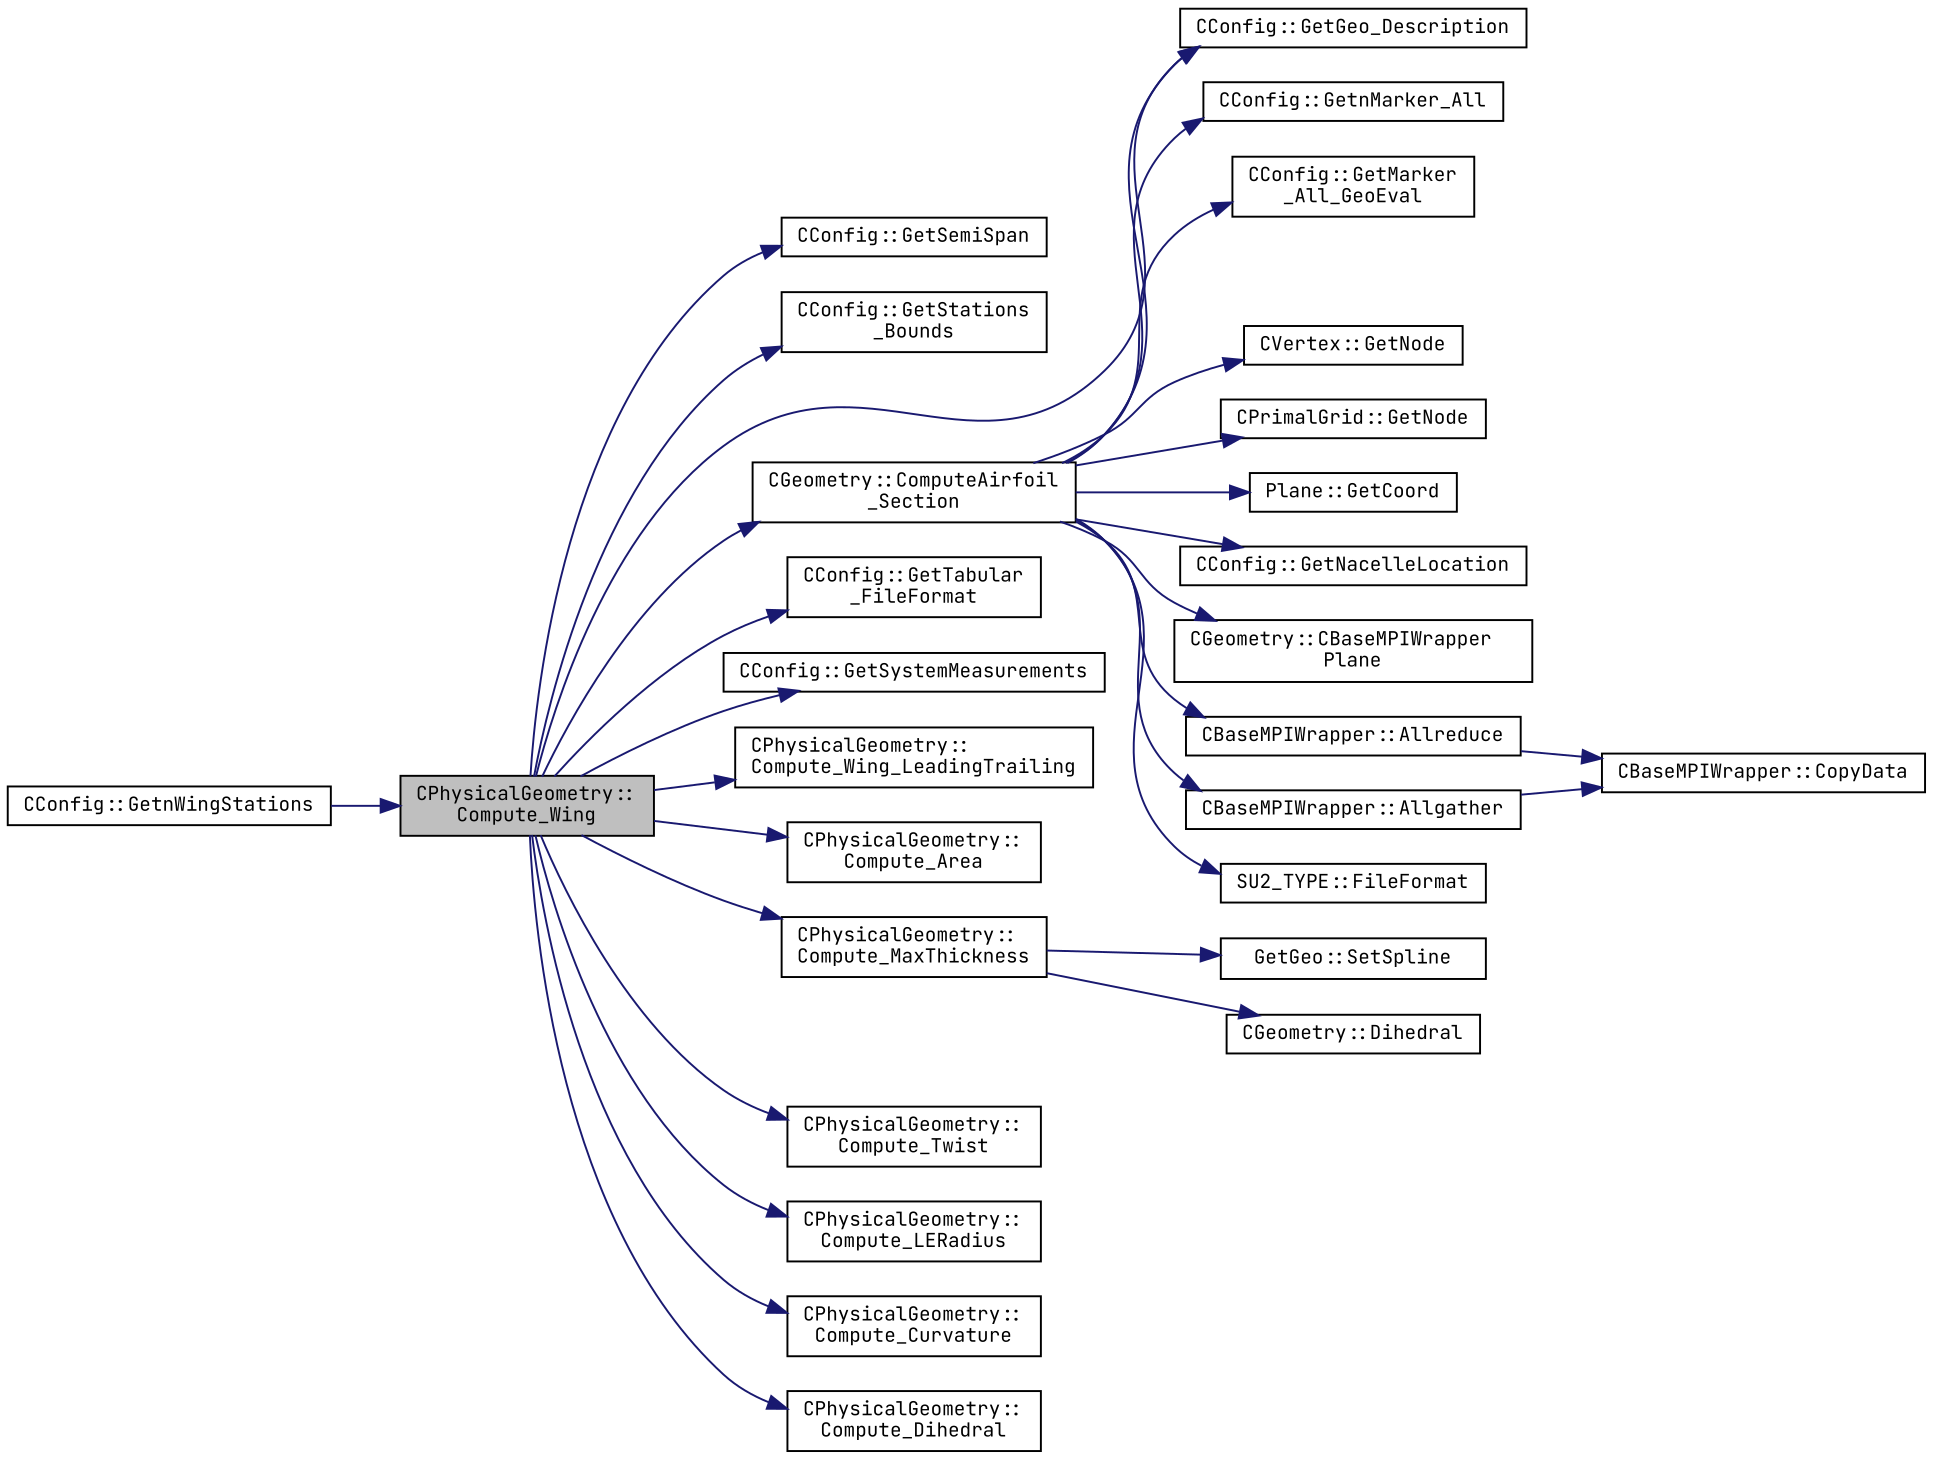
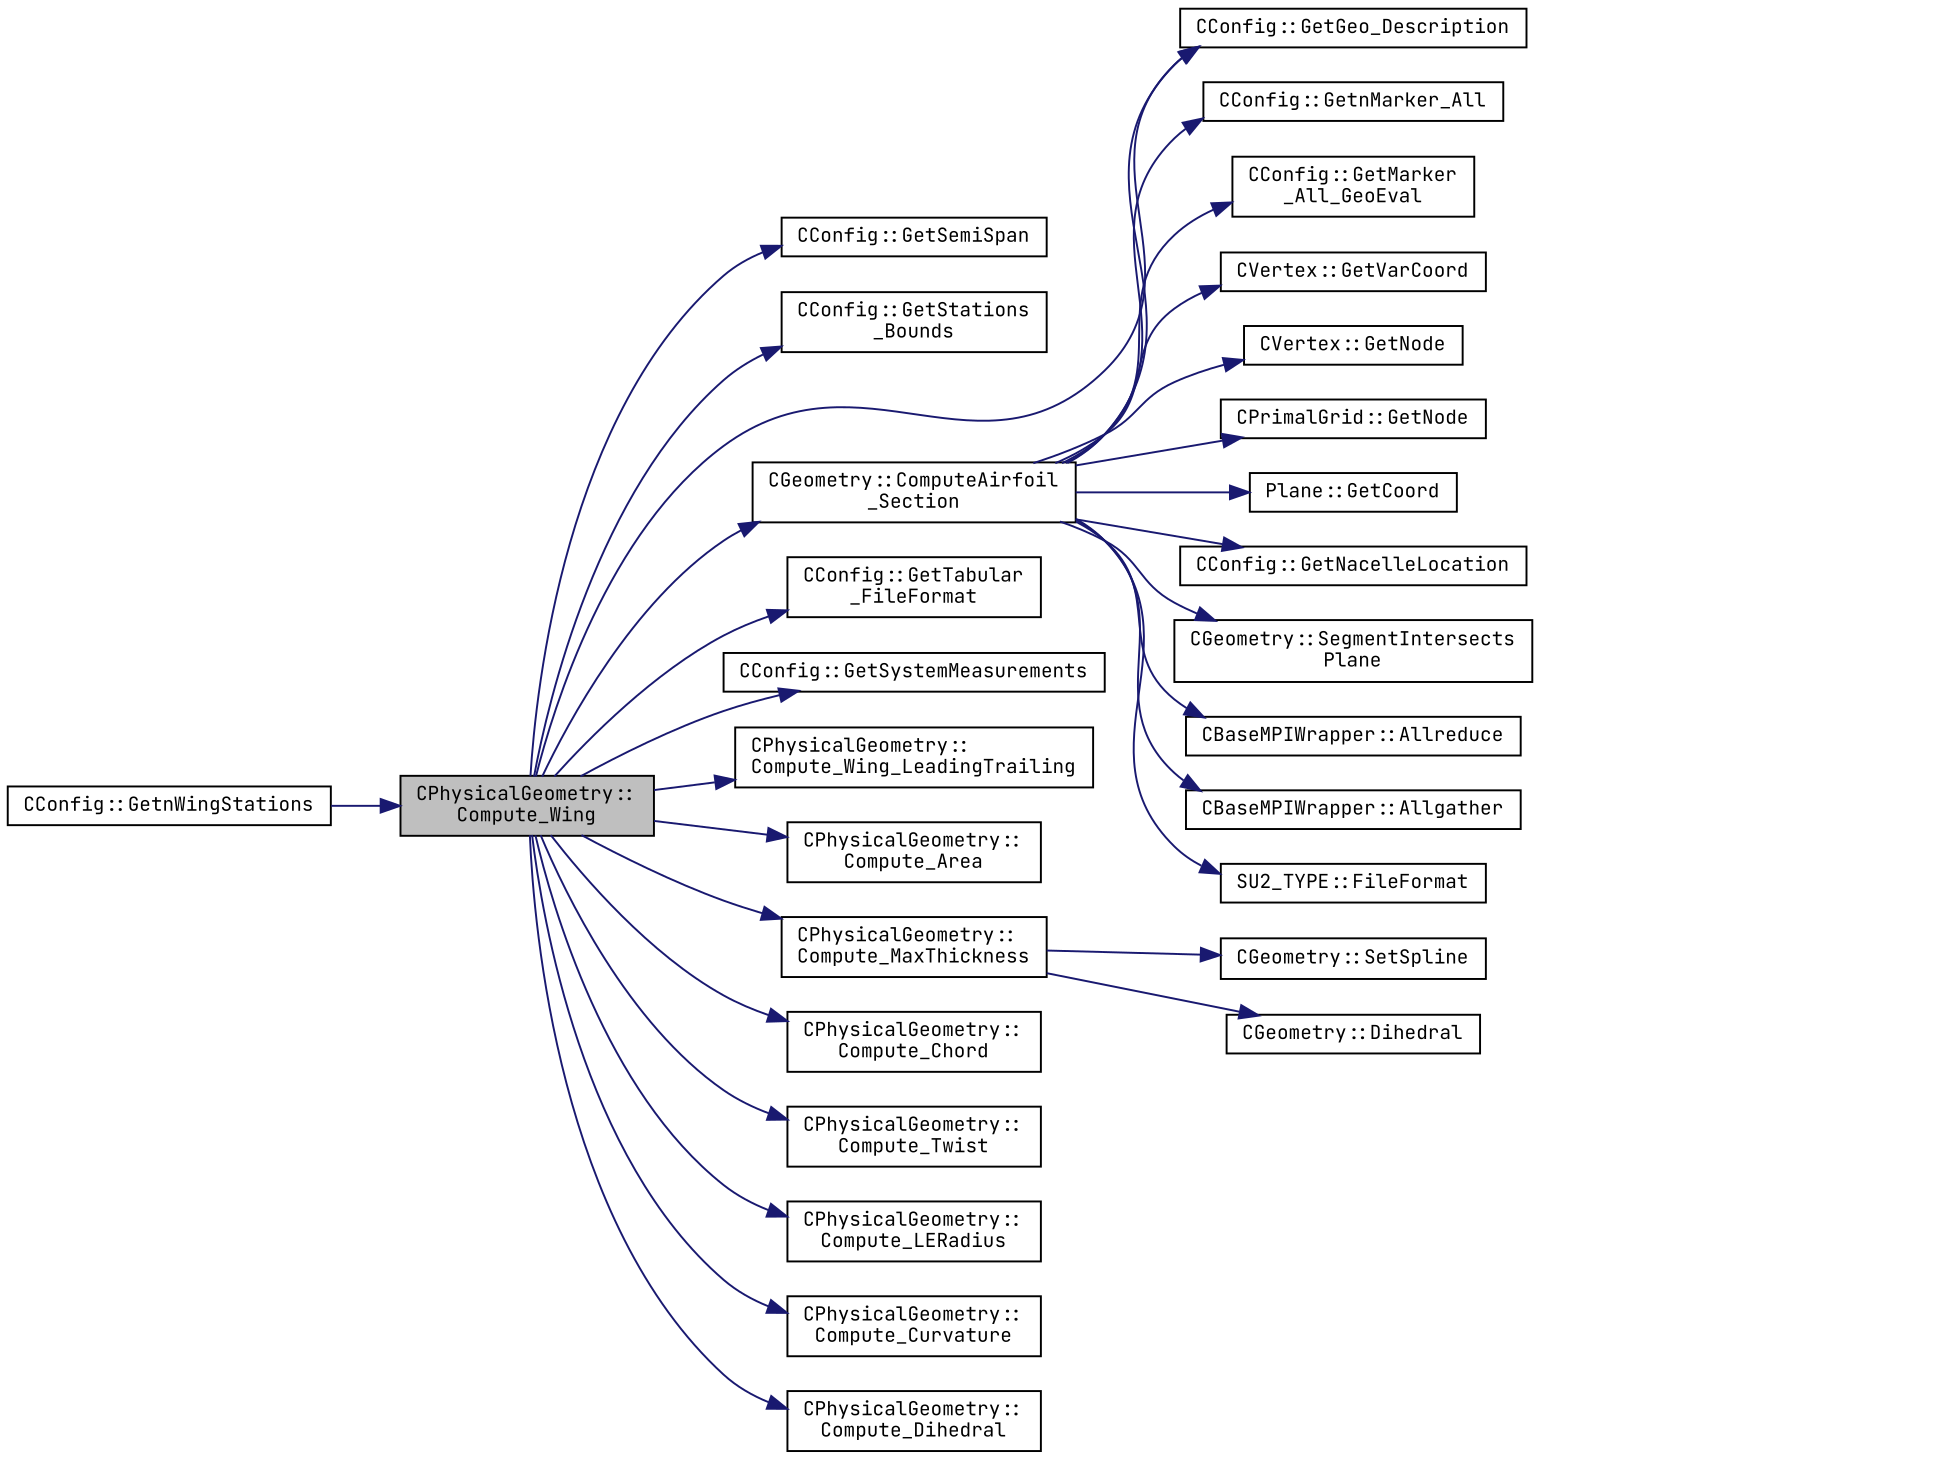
node "CVertex::GetVarCoord": added
node "CGeometry::CBaseMPIWrapper Plane": label "CGeometry::CBaseMPIWrapper Plane" -> "CGeometry::SegmentIntersects Plane"
node "CBaseMPIWrapper::CopyData": removed
node "GetGeo::SetSpline": label "GetGeo::SetSpline" -> "CGeometry::SetSpline"
node "CPhysicalGeometry:: Compute_Chord": added
